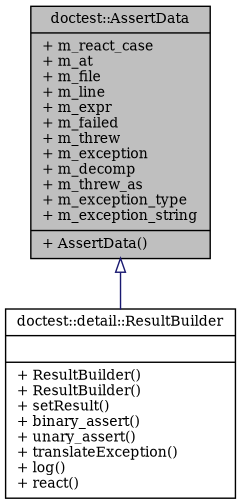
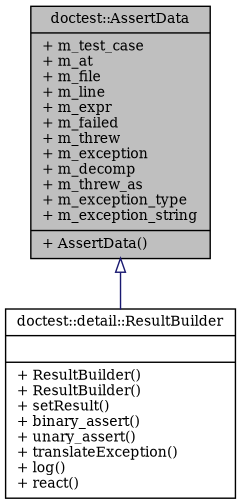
node "doctest::AssertData": text "+ m_react_case" -> "+ m_test_case"
